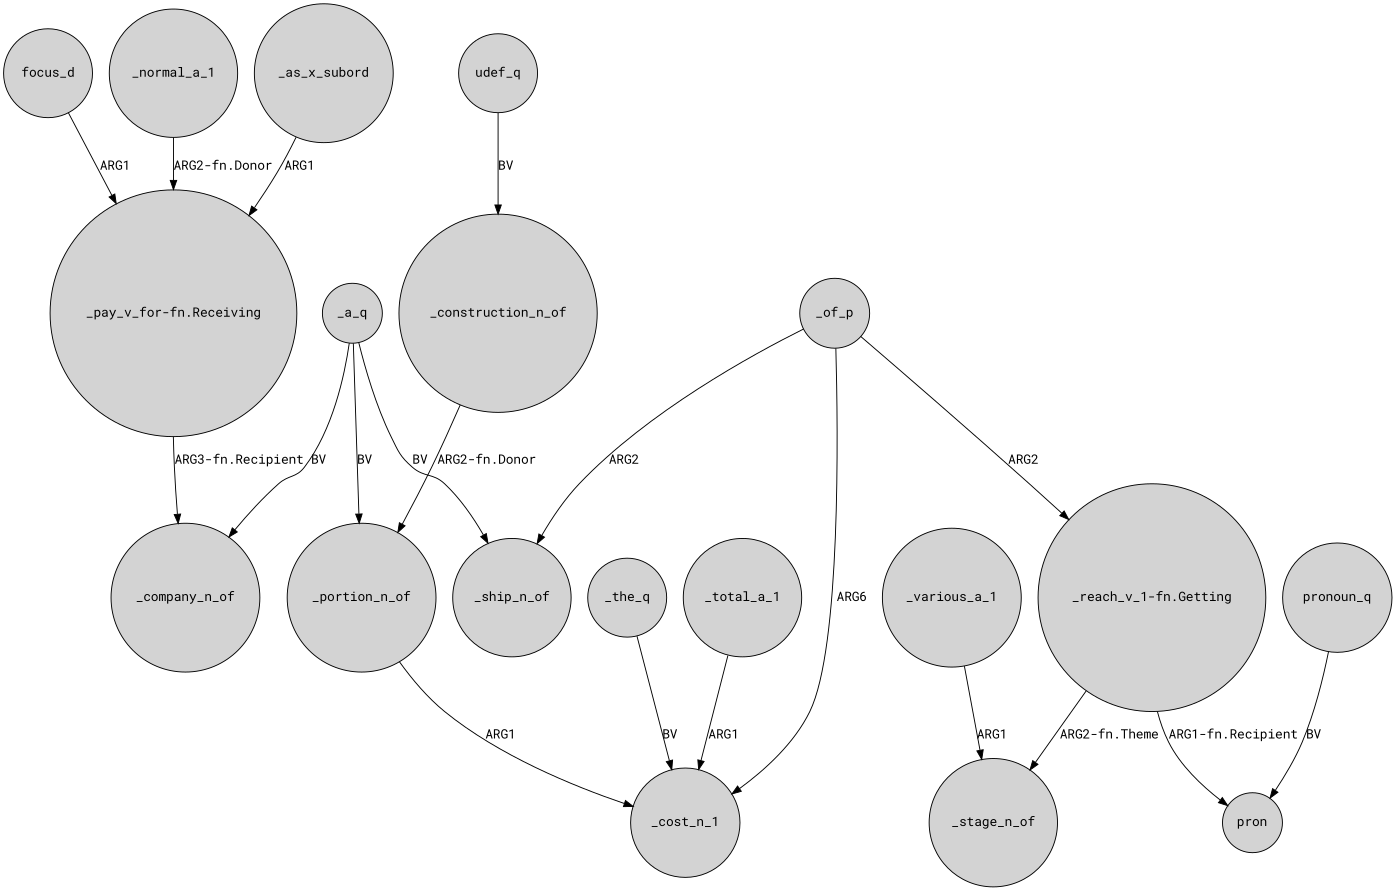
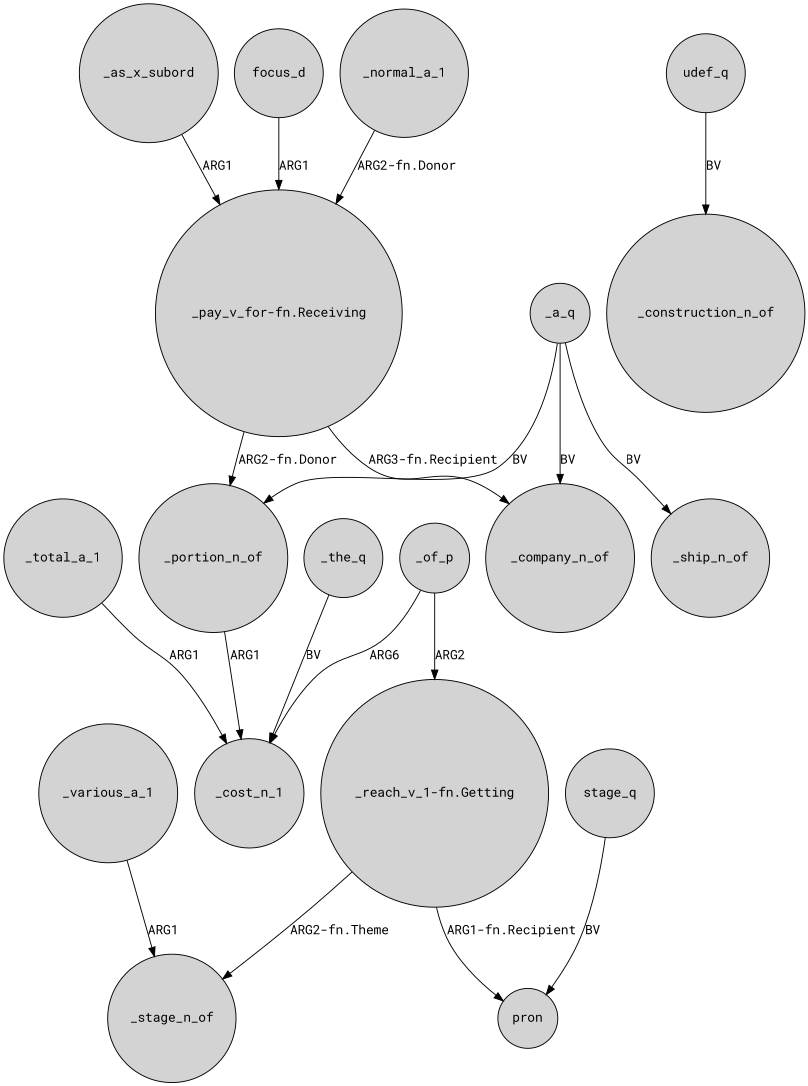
edge "_of_p" -> "_ship_n_of": removed, label "ARG2"
edge "_construction_n_of" -> "_portion_n_of": now "_pay_v_for-fn.Receiving" -> "_portion_n_of"
node "pronoun_q": label "pronoun_q" -> "stage_q"
